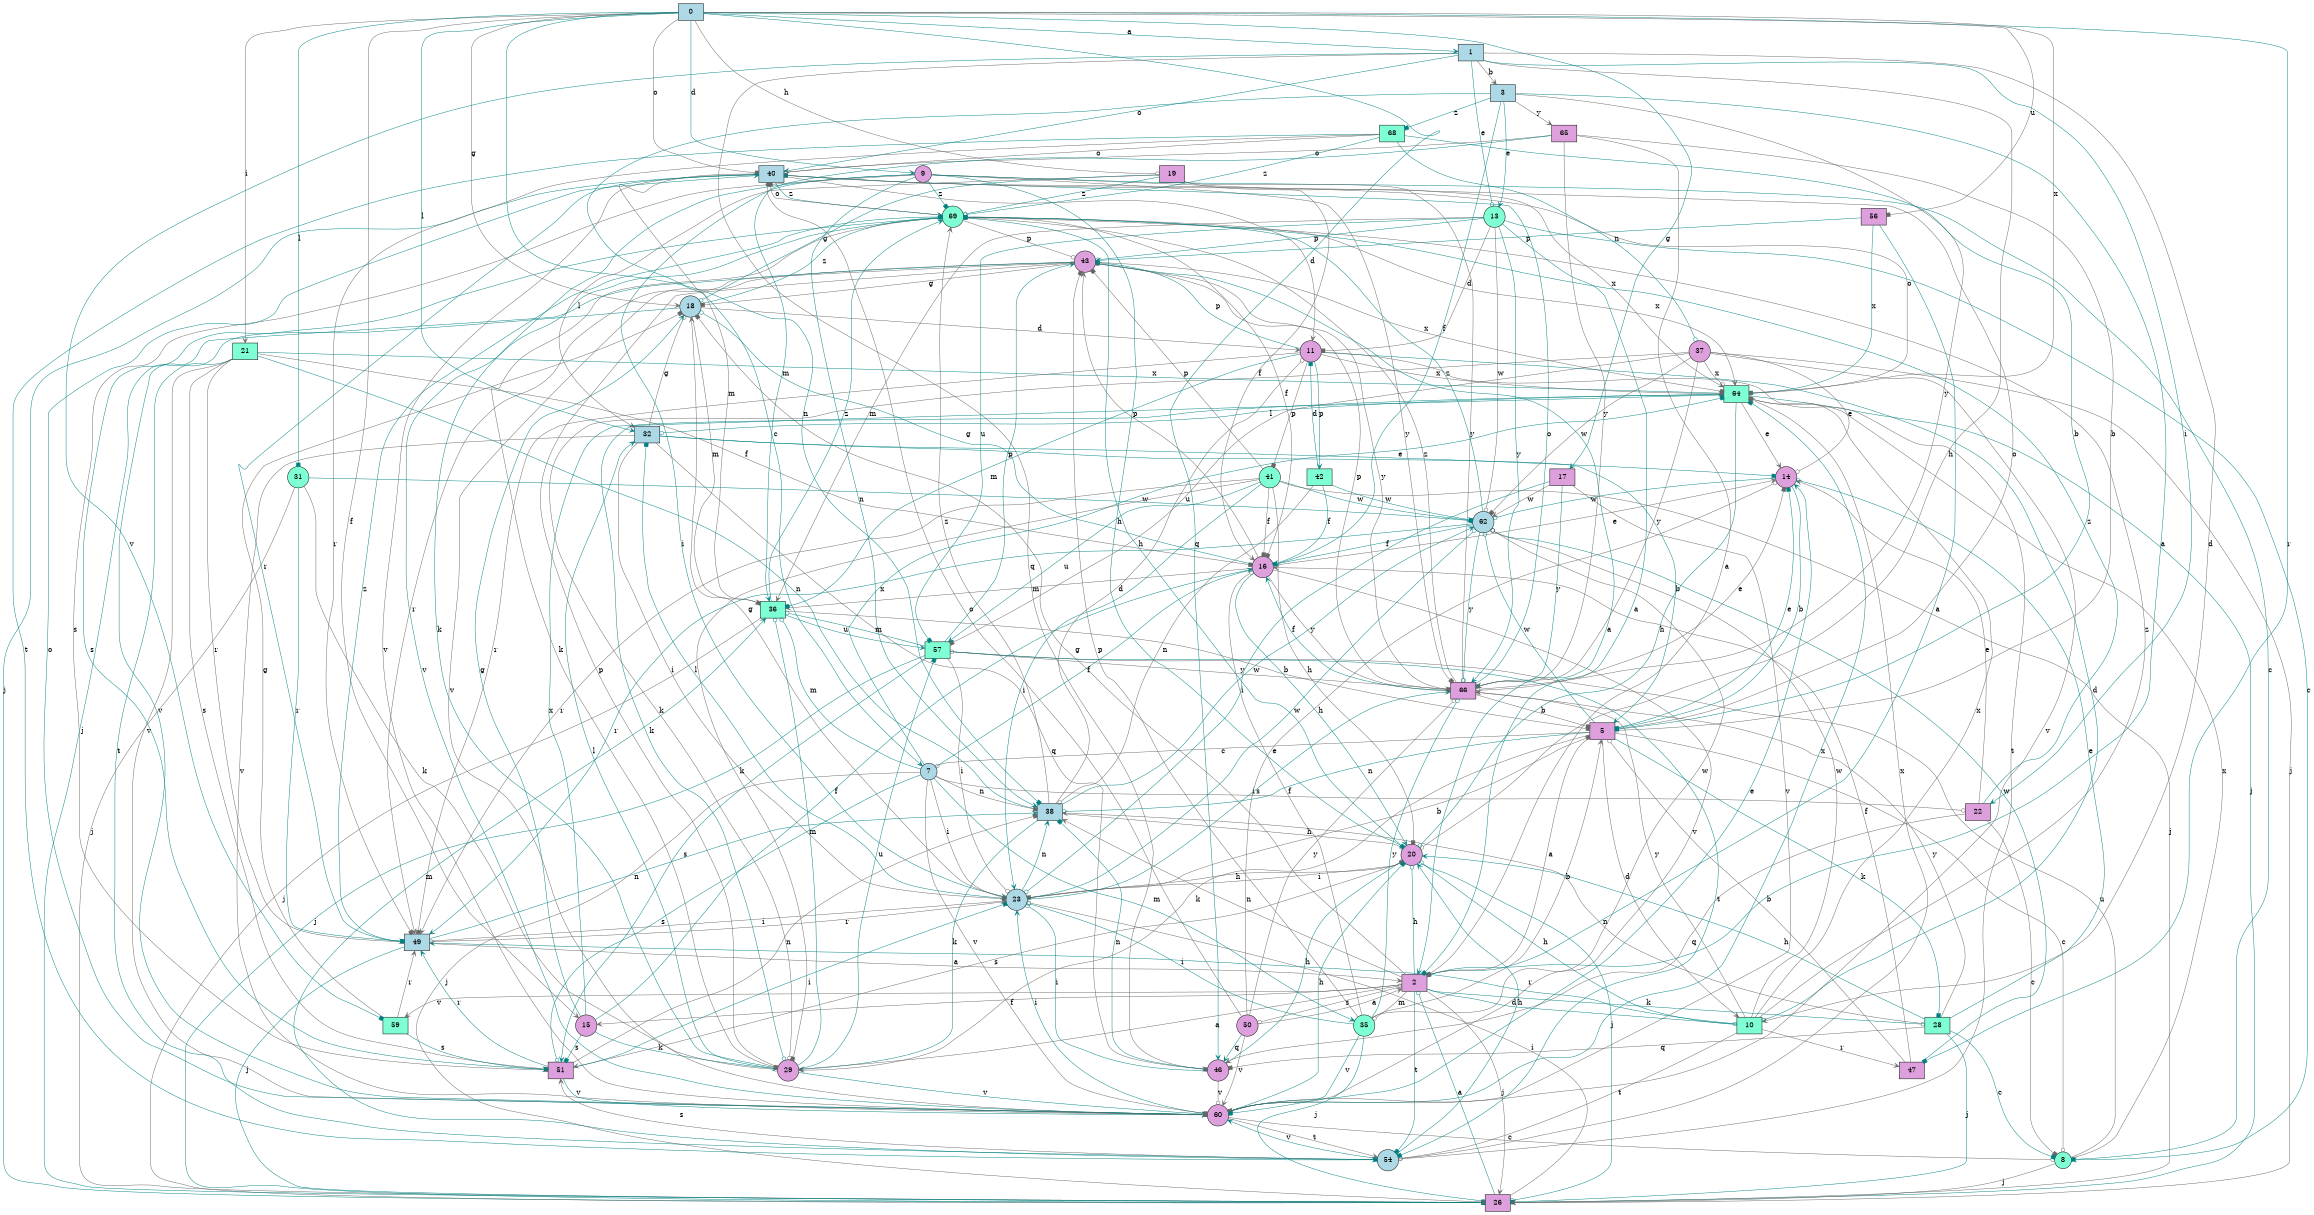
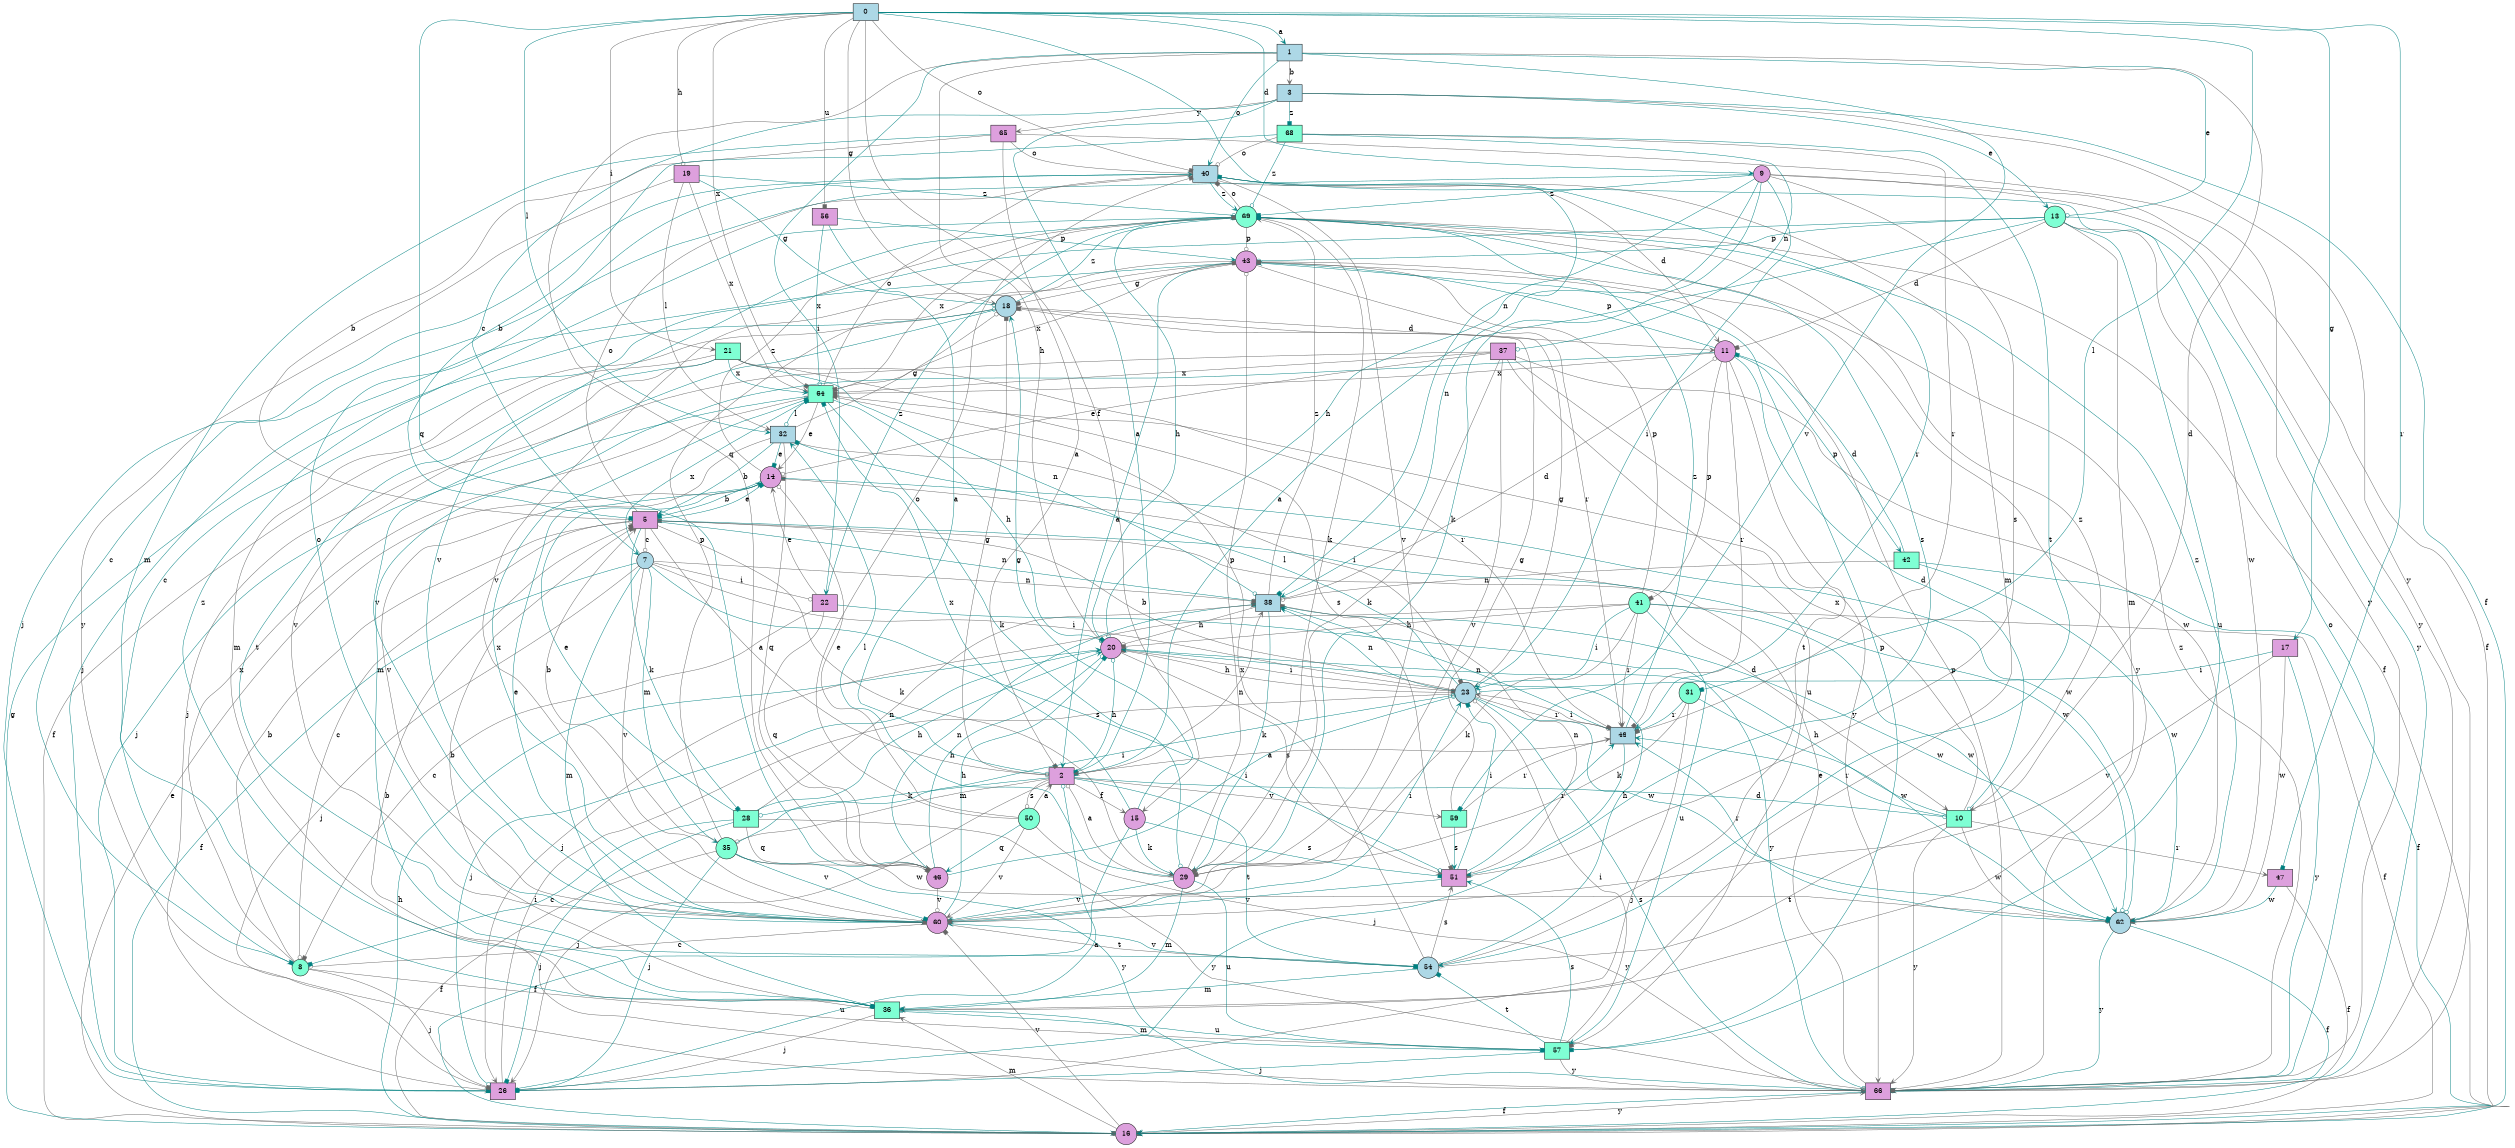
edge "14" -> "69": added, label "z"
node "37": shape circle -> box
edge "16" -> "43": removed, label "p"
edge "22" -> "66": added, label "y"
edge "47" -> "5": now "8" -> "5"
node "50": fillcolor plum -> aquamarine
